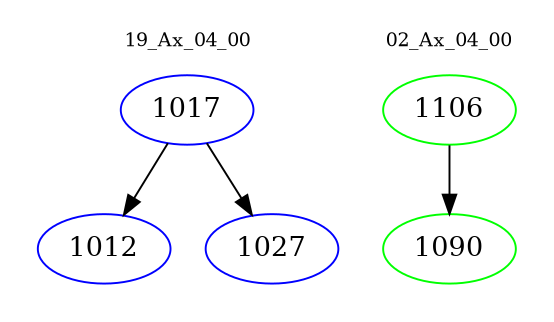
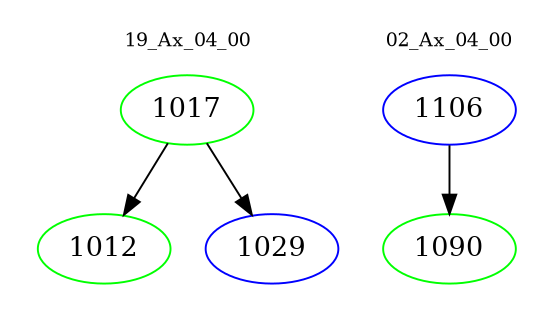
node "1017": color blue -> green
node "1106": color green -> blue
node "1012": color blue -> green
node "1027": label "1027" -> "1029"
